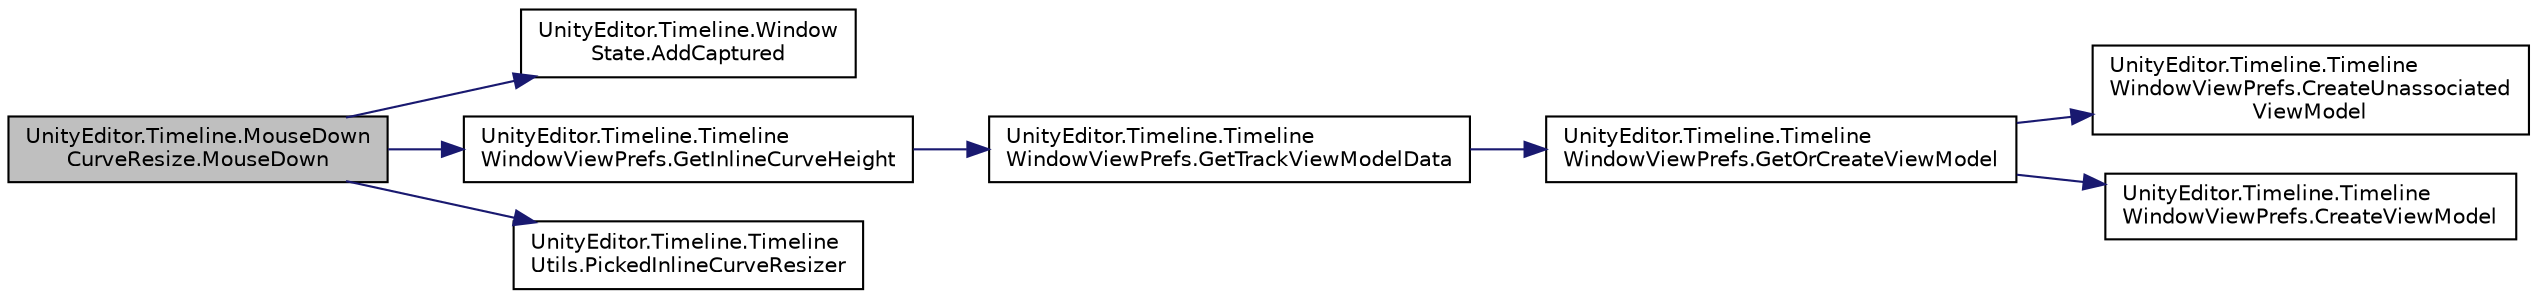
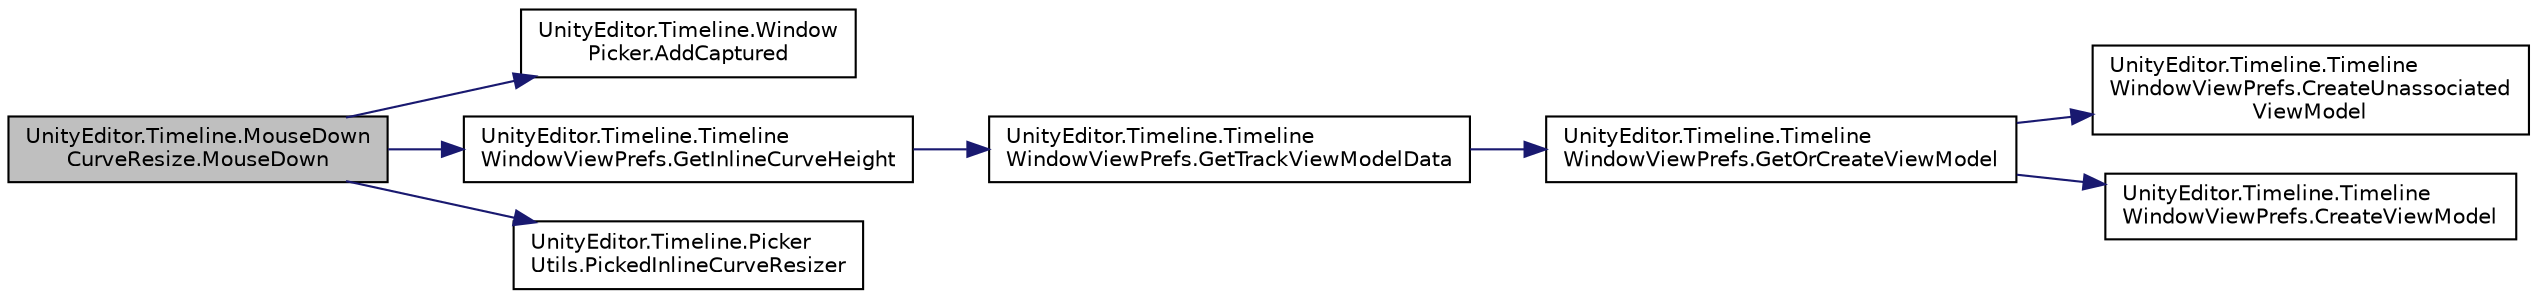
node "UnityEditor.Timeline.Window State.AddCaptured": label "UnityEditor.Timeline.Window State.AddCaptured" -> "UnityEditor.Timeline.Window Picker.AddCaptured"
node "UnityEditor.Timeline.Timeline Utils.PickedInlineCurveResizer": label "UnityEditor.Timeline.Timeline Utils.PickedInlineCurveResizer" -> "UnityEditor.Timeline.Picker Utils.PickedInlineCurveResizer"
